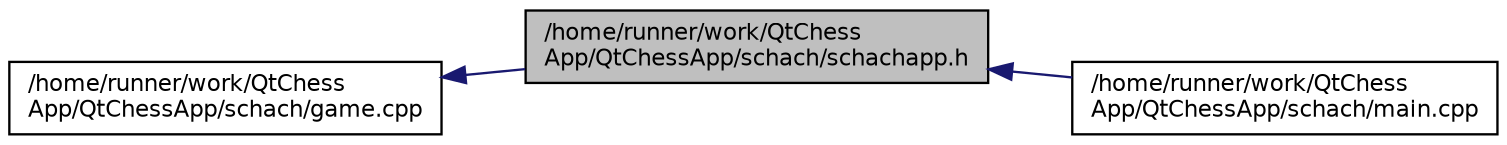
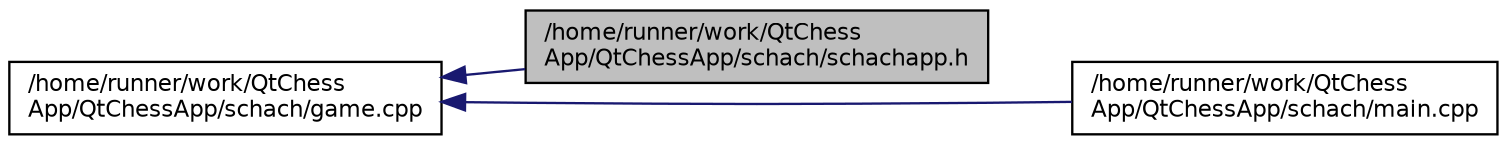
edge "/home/runner/work/QtChess App/QtChessApp/schach/main.cpp" -> "/home/runner/work/QtChess App/QtChessApp/schach/schachapp.h": now "/home/runner/work/QtChess App/QtChessApp/schach/main.cpp" -> "/home/runner/work/QtChess App/QtChessApp/schach/game.cpp"
